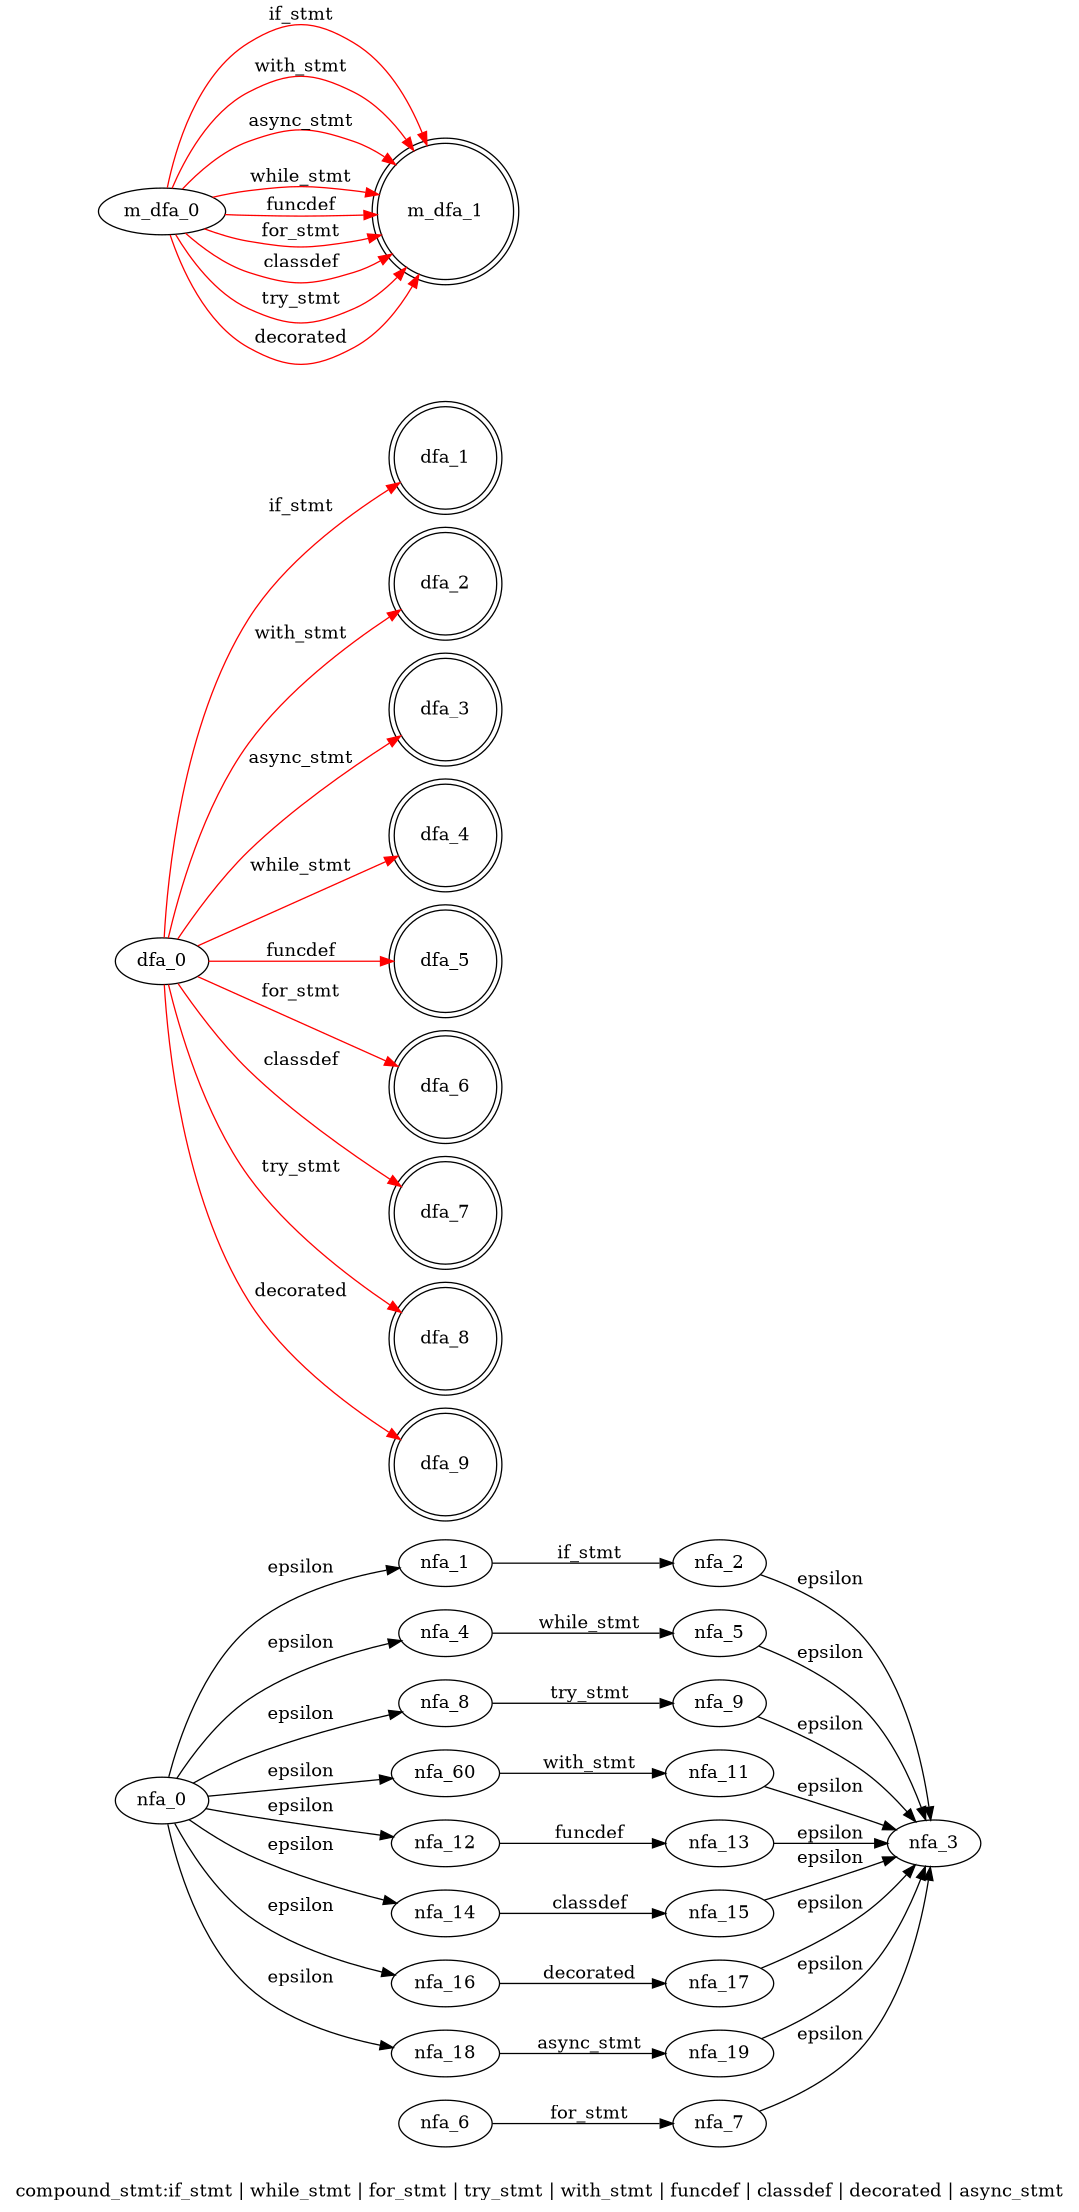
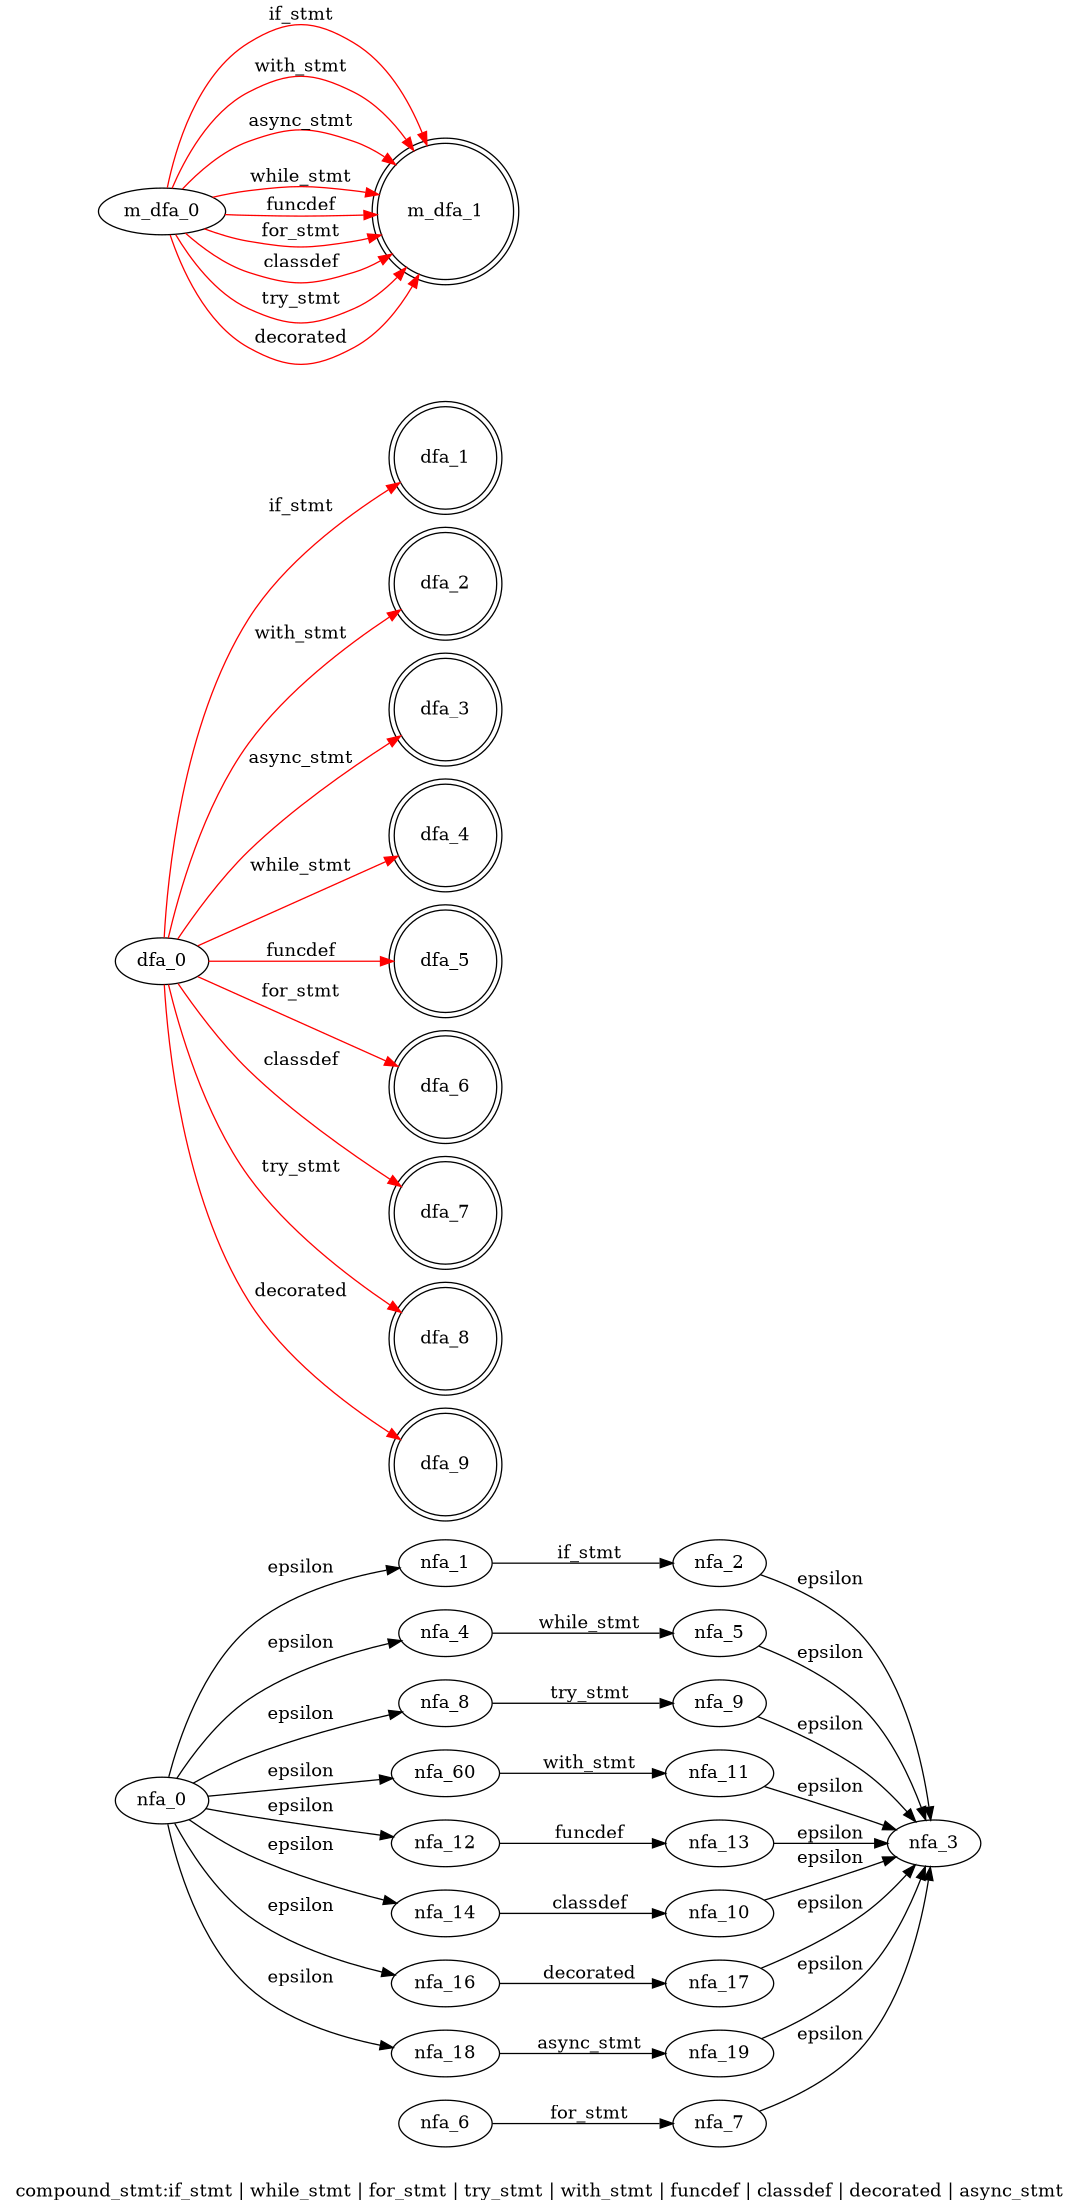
node "nfa_15": label "nfa_15" -> "nfa_10"
